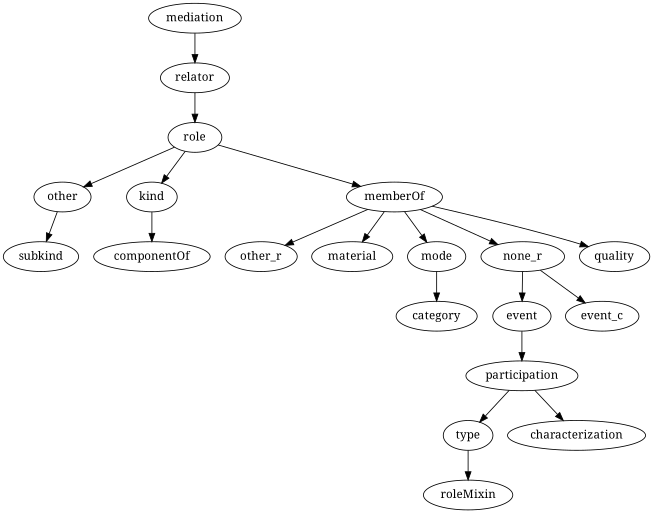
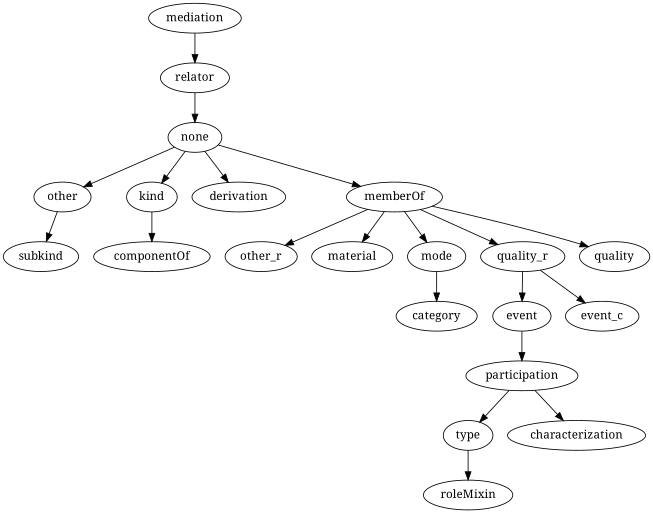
node "role": label "role" -> "none"
node "derivation": added
node "none_r": label "none_r" -> "quality_r"
